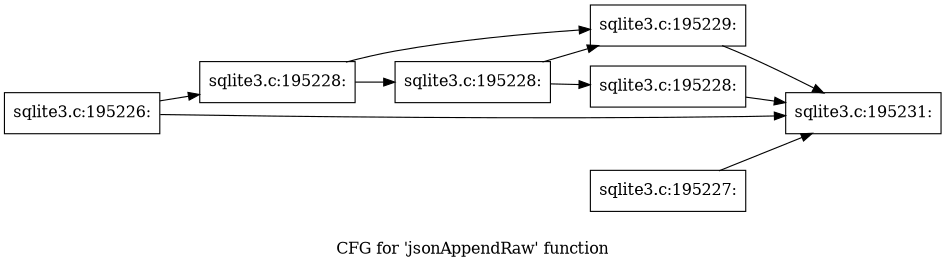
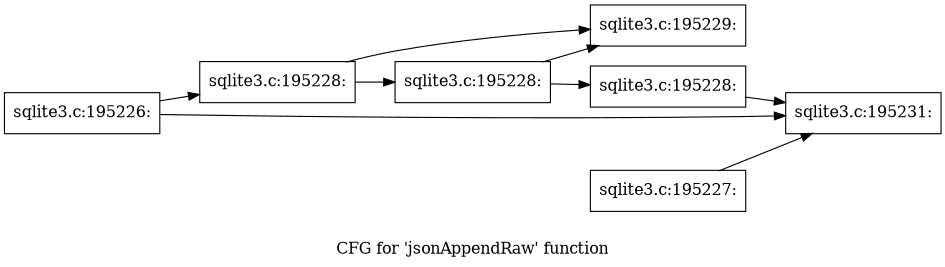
edge "sqlite3.c:195229:" -> "sqlite3.c:195231:": removed
